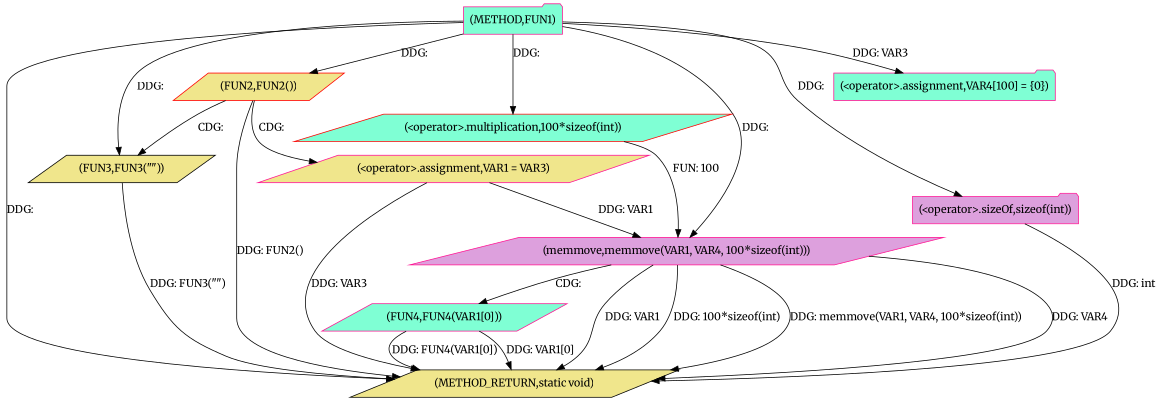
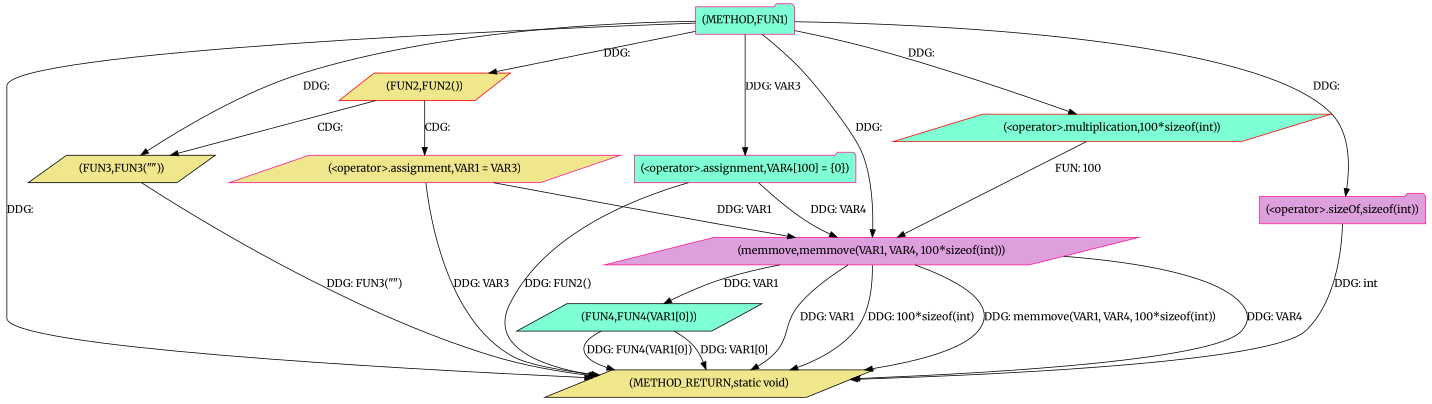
edge "(<operator>.assignment,VAR4[100] = {0})" -> "(memmove,memmove(VAR1, VAR4, 100*sizeof(int)))": added, label "DDG: VAR4"
edge "(memmove,memmove(VAR1, VAR4, 100*sizeof(int)))" -> "(FUN4,FUN4(VAR1[0]))": label "CDG: " -> "DDG: VAR1"
edge "(FUN2,FUN2())" -> "(METHOD_RETURN,static void)": now "(<operator>.assignment,VAR4[100] = {0})" -> "(METHOD_RETURN,static void)"
node "(FUN4,FUN4(VAR1[0]))": color deeppink -> black
